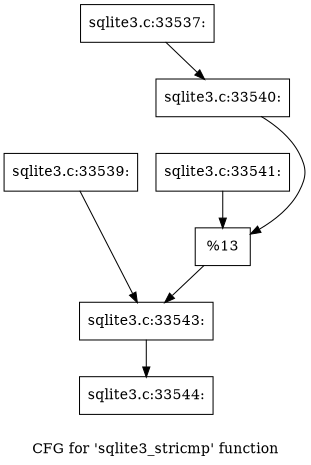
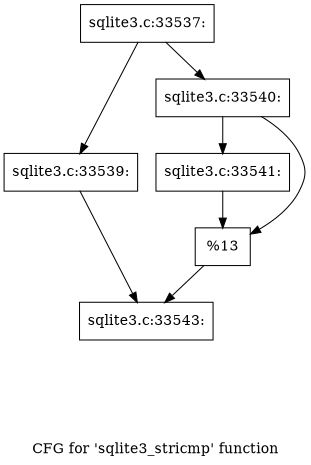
edge "sqlite3.c:33537:" -> "sqlite3.c:33539:": added
edge "sqlite3.c:33540:" -> "sqlite3.c:33541:": added
node "sqlite3.c:33544:": removed
